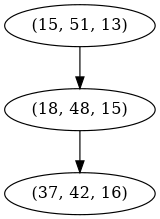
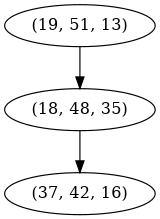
node "(15, 51, 13)": label "(15, 51, 13)" -> "(19, 51, 13)"
node "(18, 48, 15)": label "(18, 48, 15)" -> "(18, 48, 35)"
